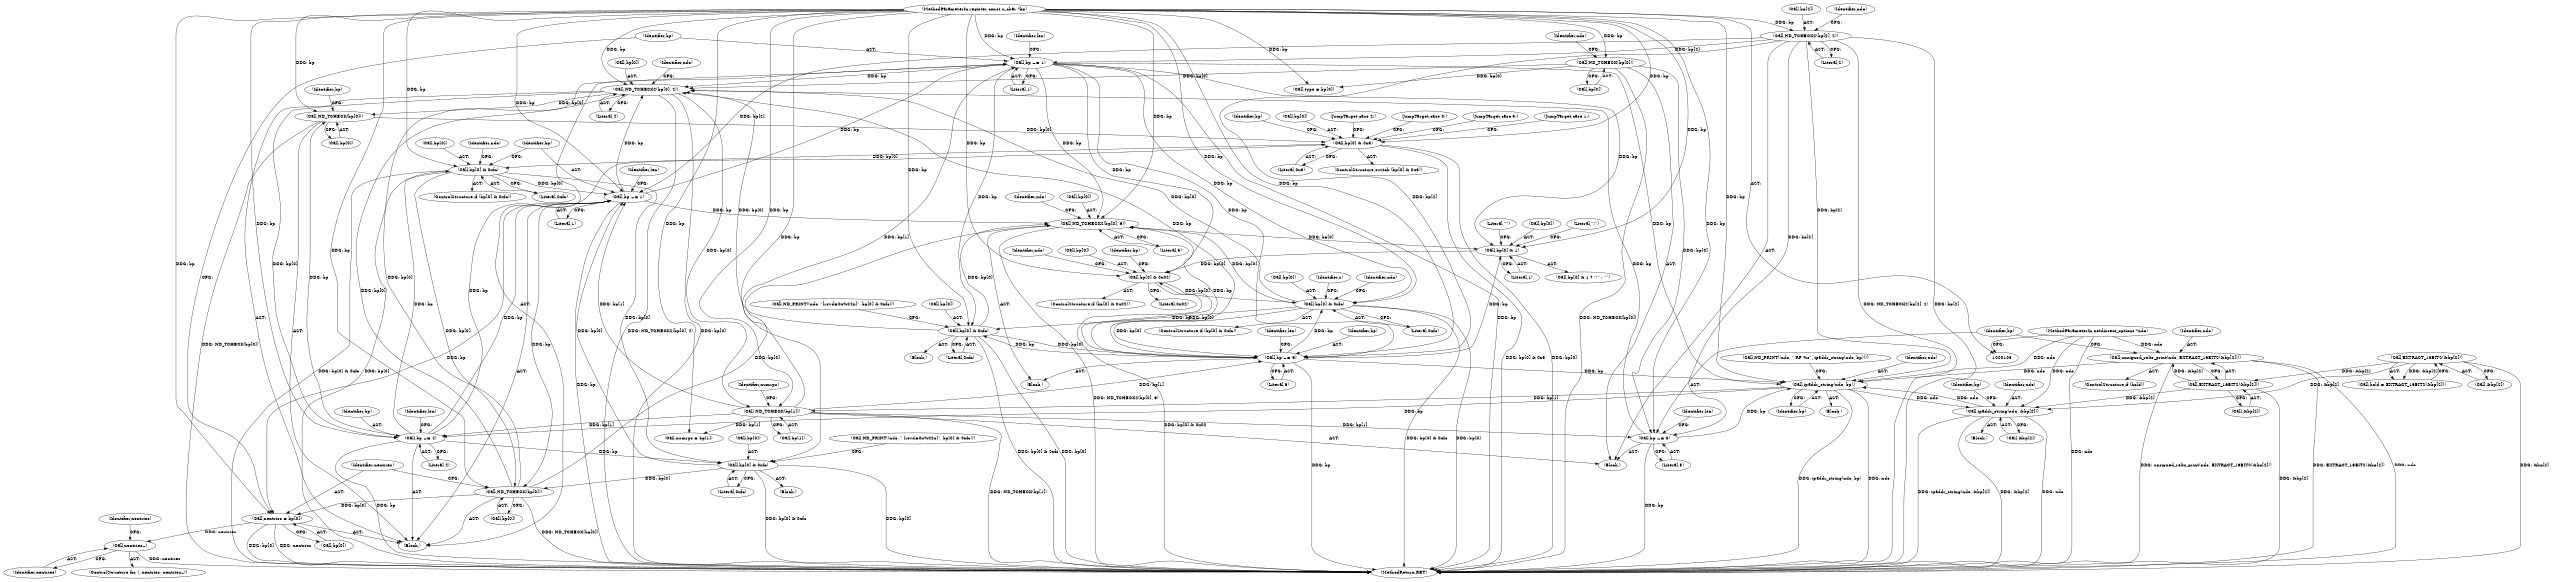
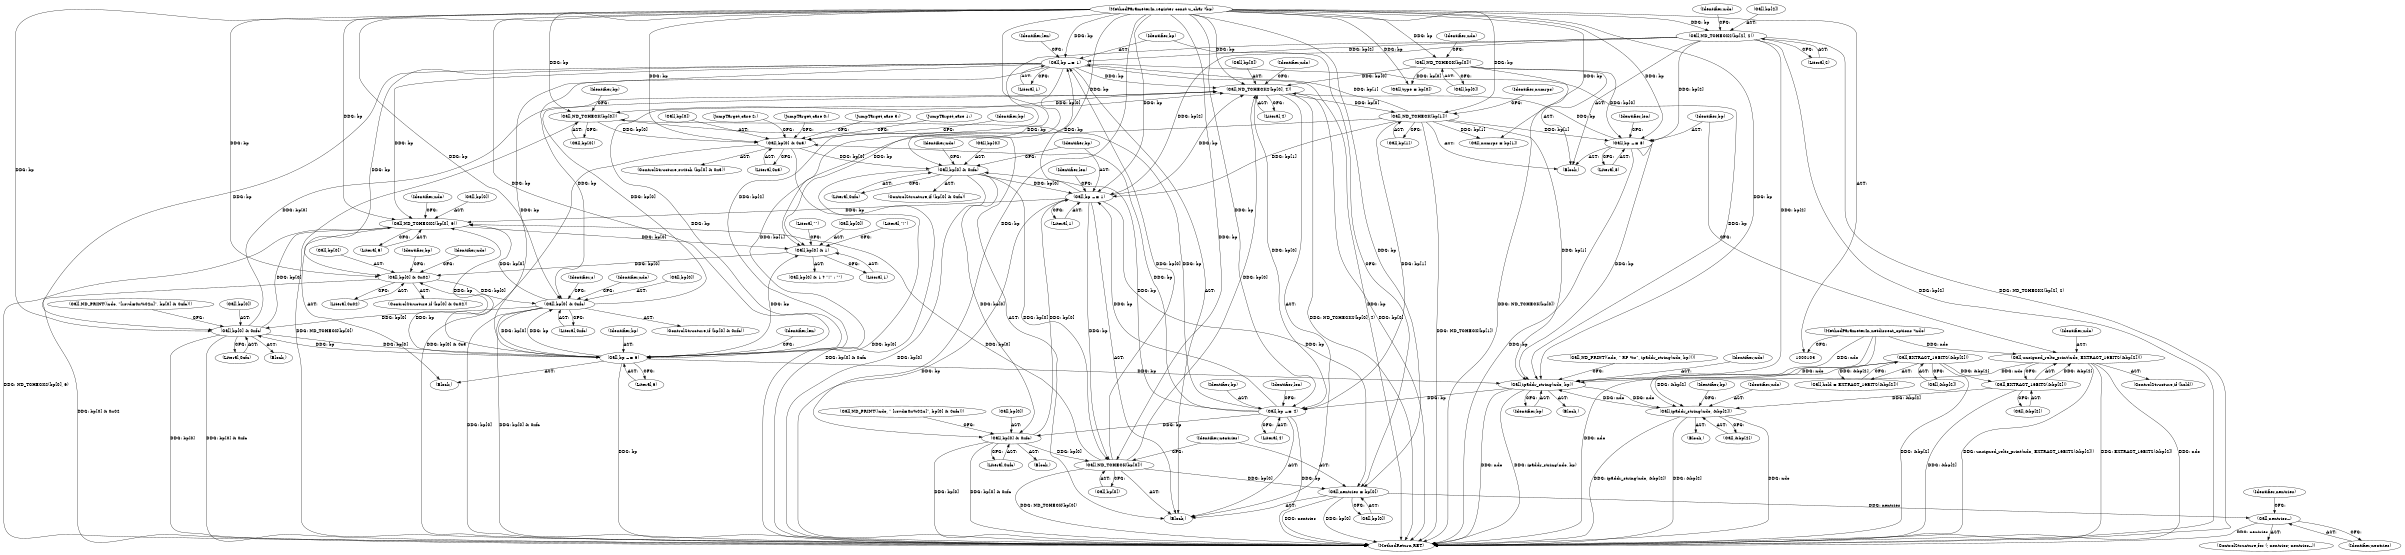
edge "(Literal,0x02)" -> "(Call,bp[0] & 0x02)": added, label "AST:"
edge "(Call,ipaddr_string(ndo, bp))" -> "(Call,ND_TCHECK(bp[1]))": reversed
